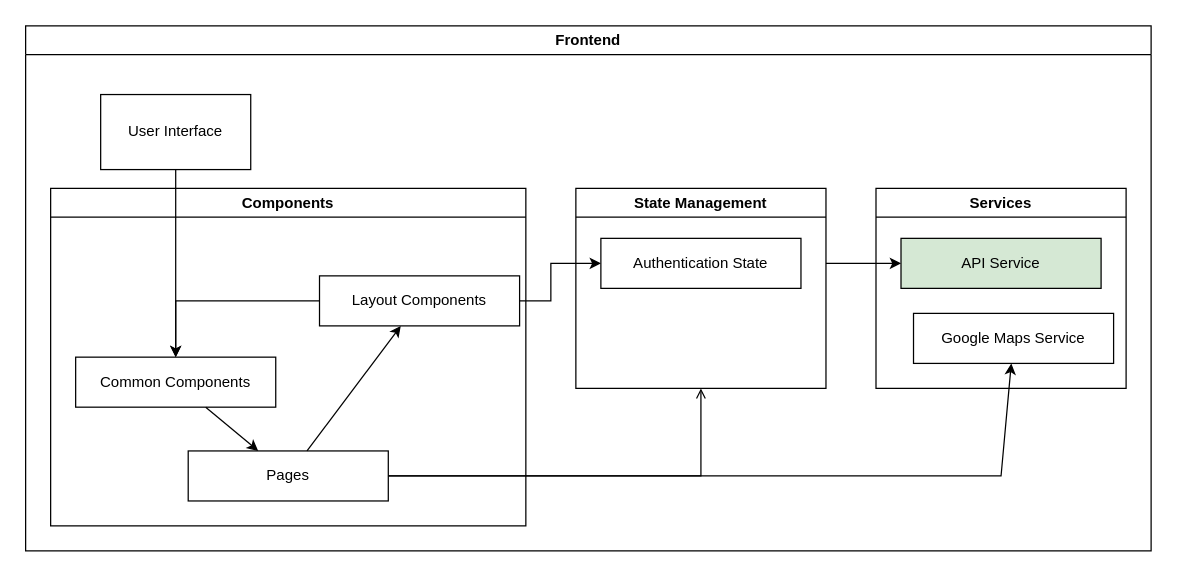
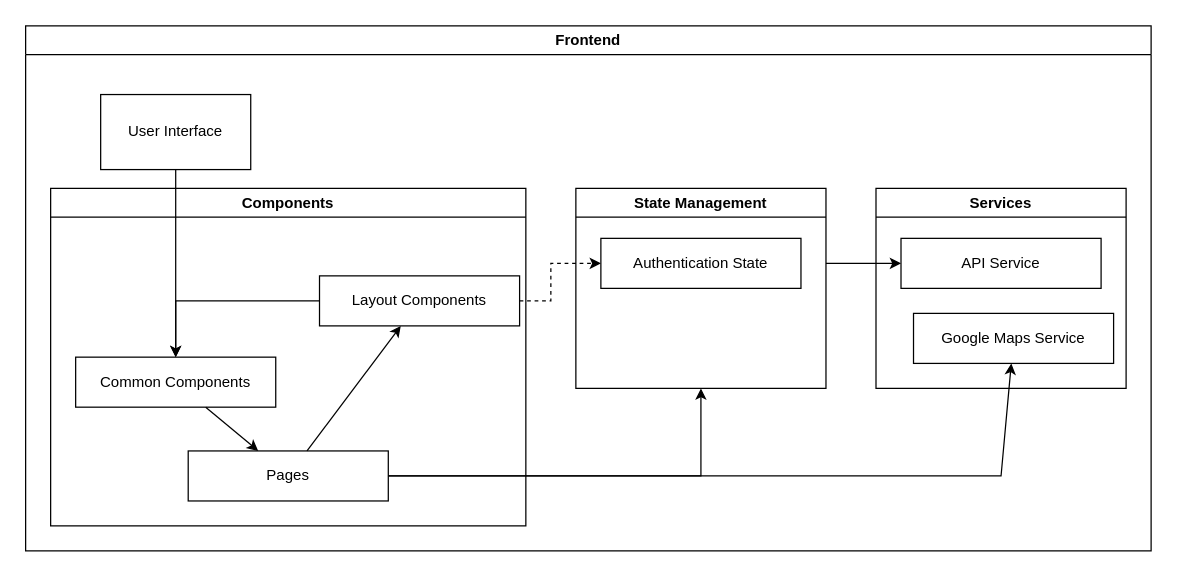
node "API Service": fillcolor #d5e8d4 -> #ffffff
edge "Layout Components" -> "Authentication State": style solid -> dashed
edge "Pages" -> "State Management": arrowhead open -> classic
